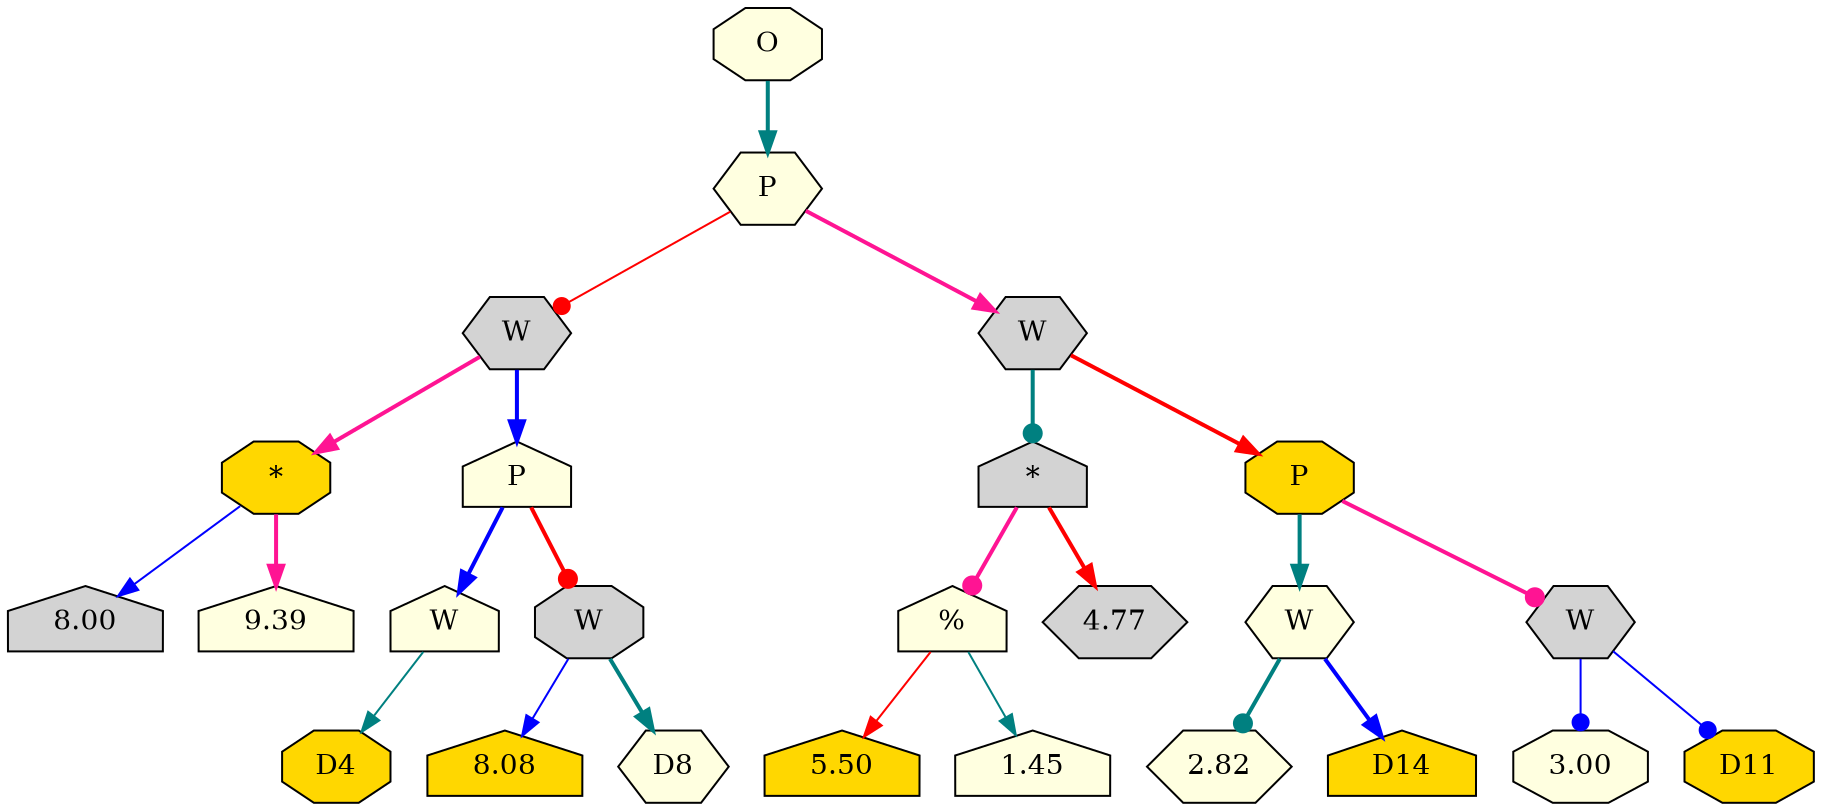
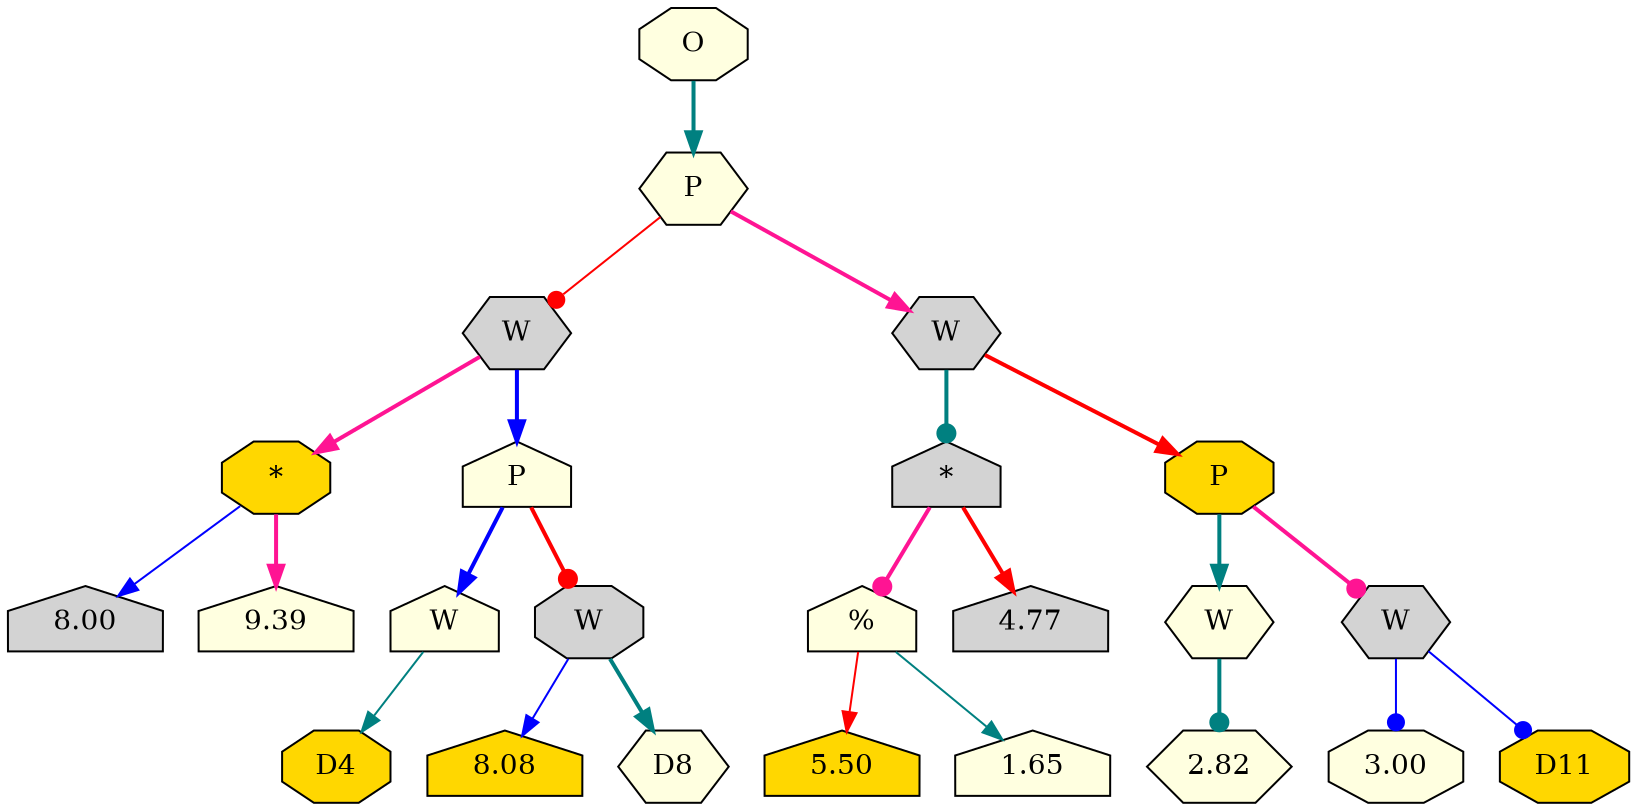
node "4.77": shape hexagon -> house
node "1.45": label "1.45" -> "1.65"
node "D14": removed
